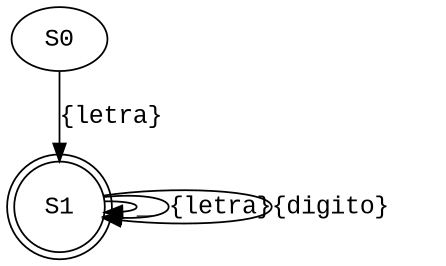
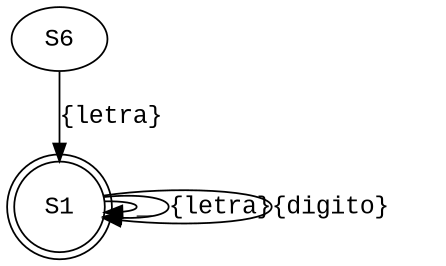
node "S0": label "S0" -> "S6"
